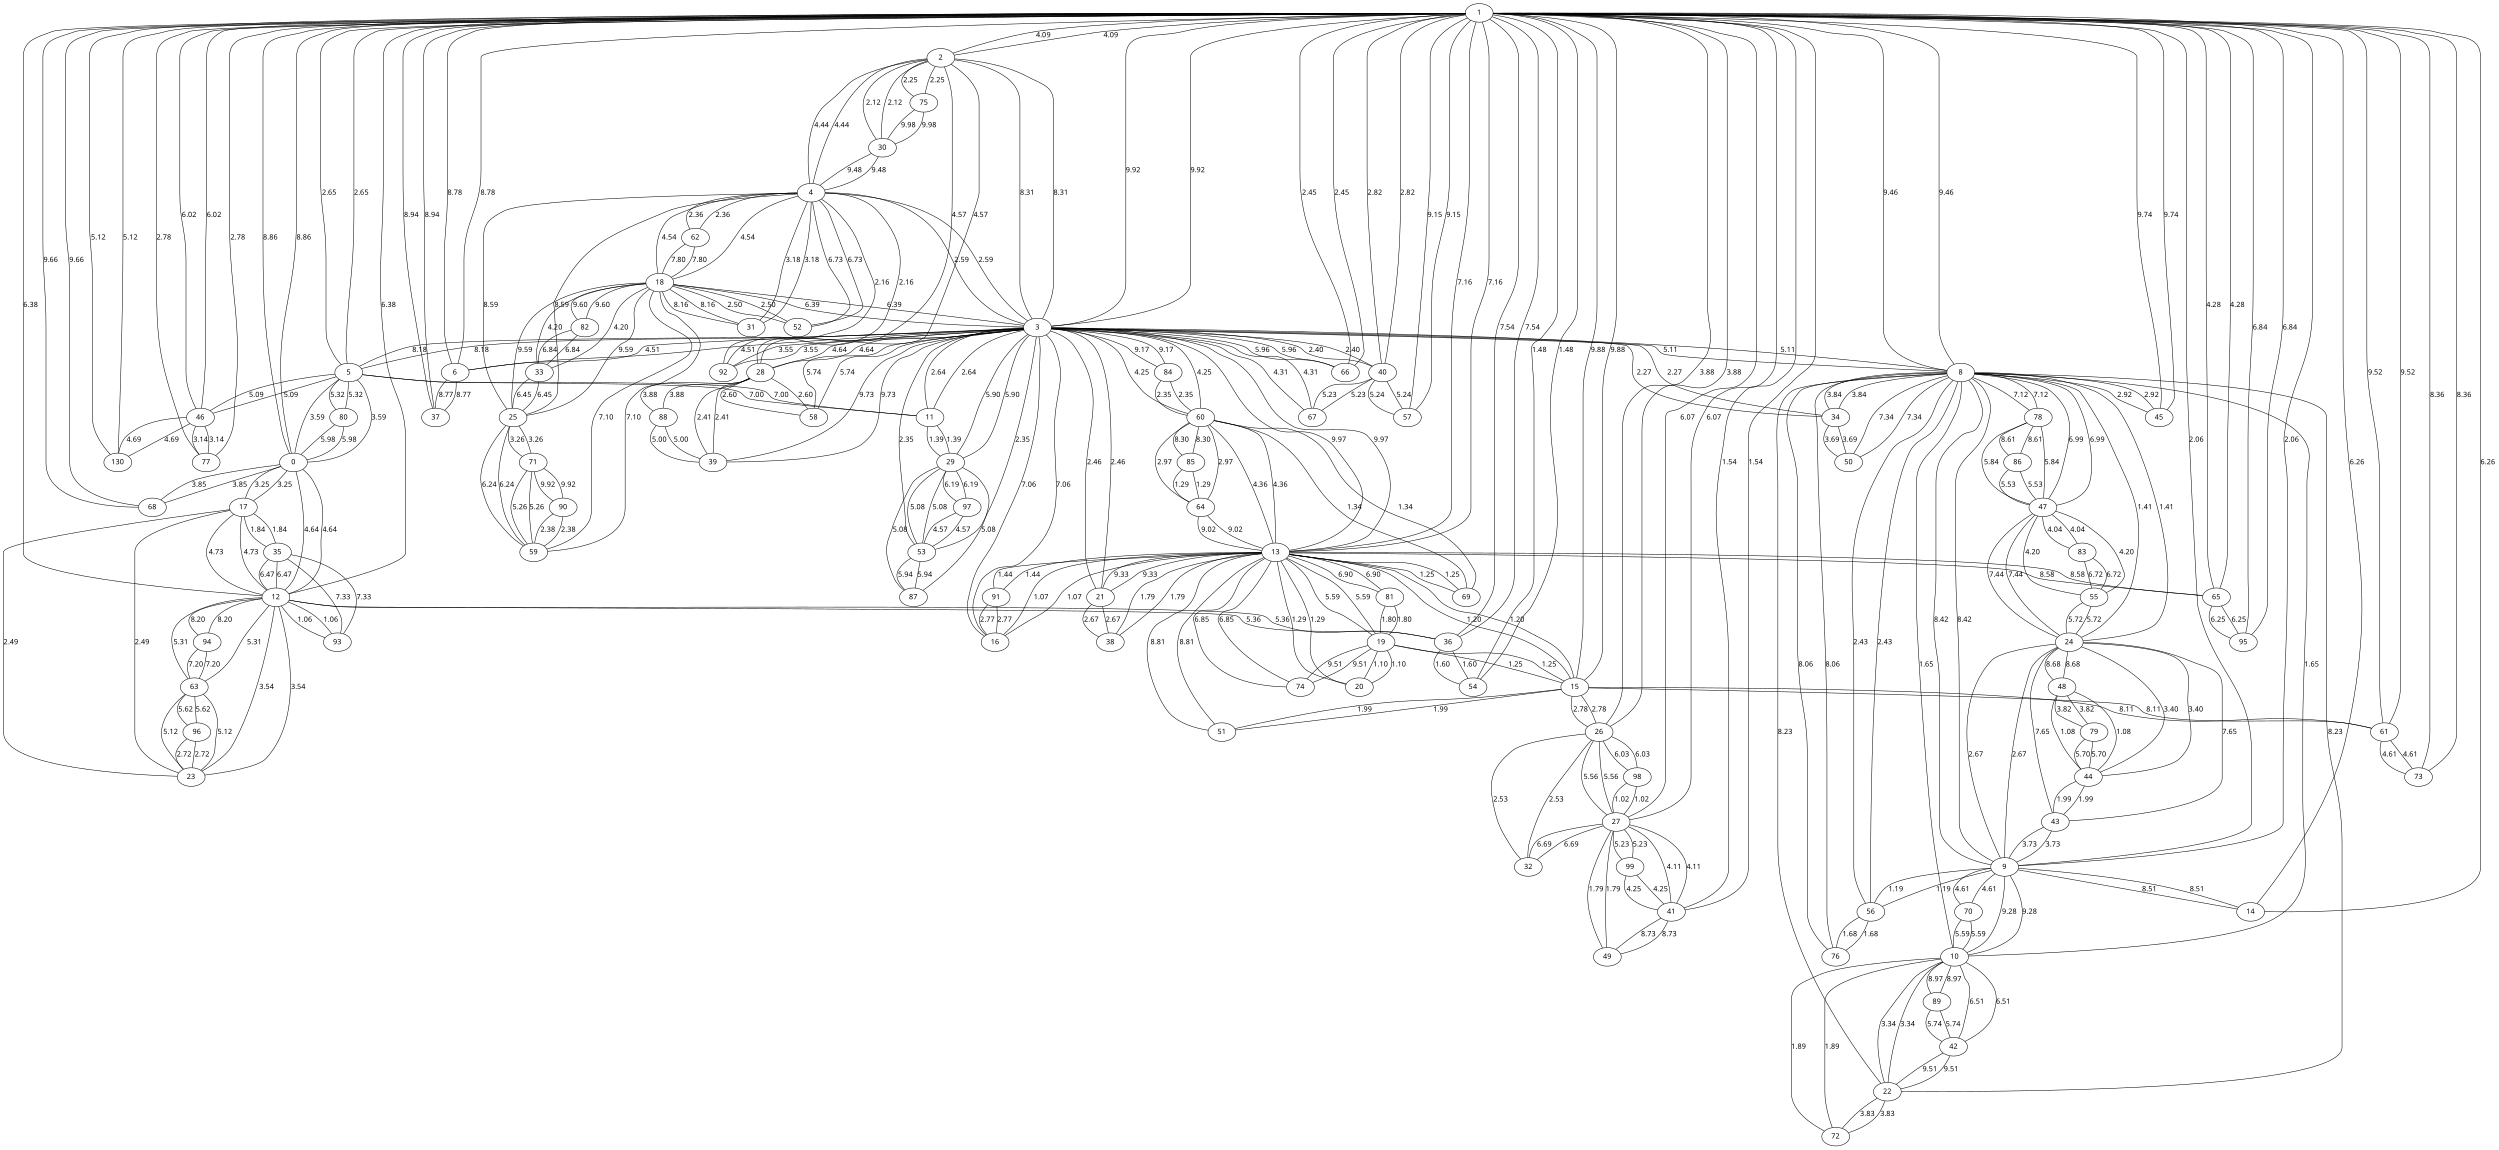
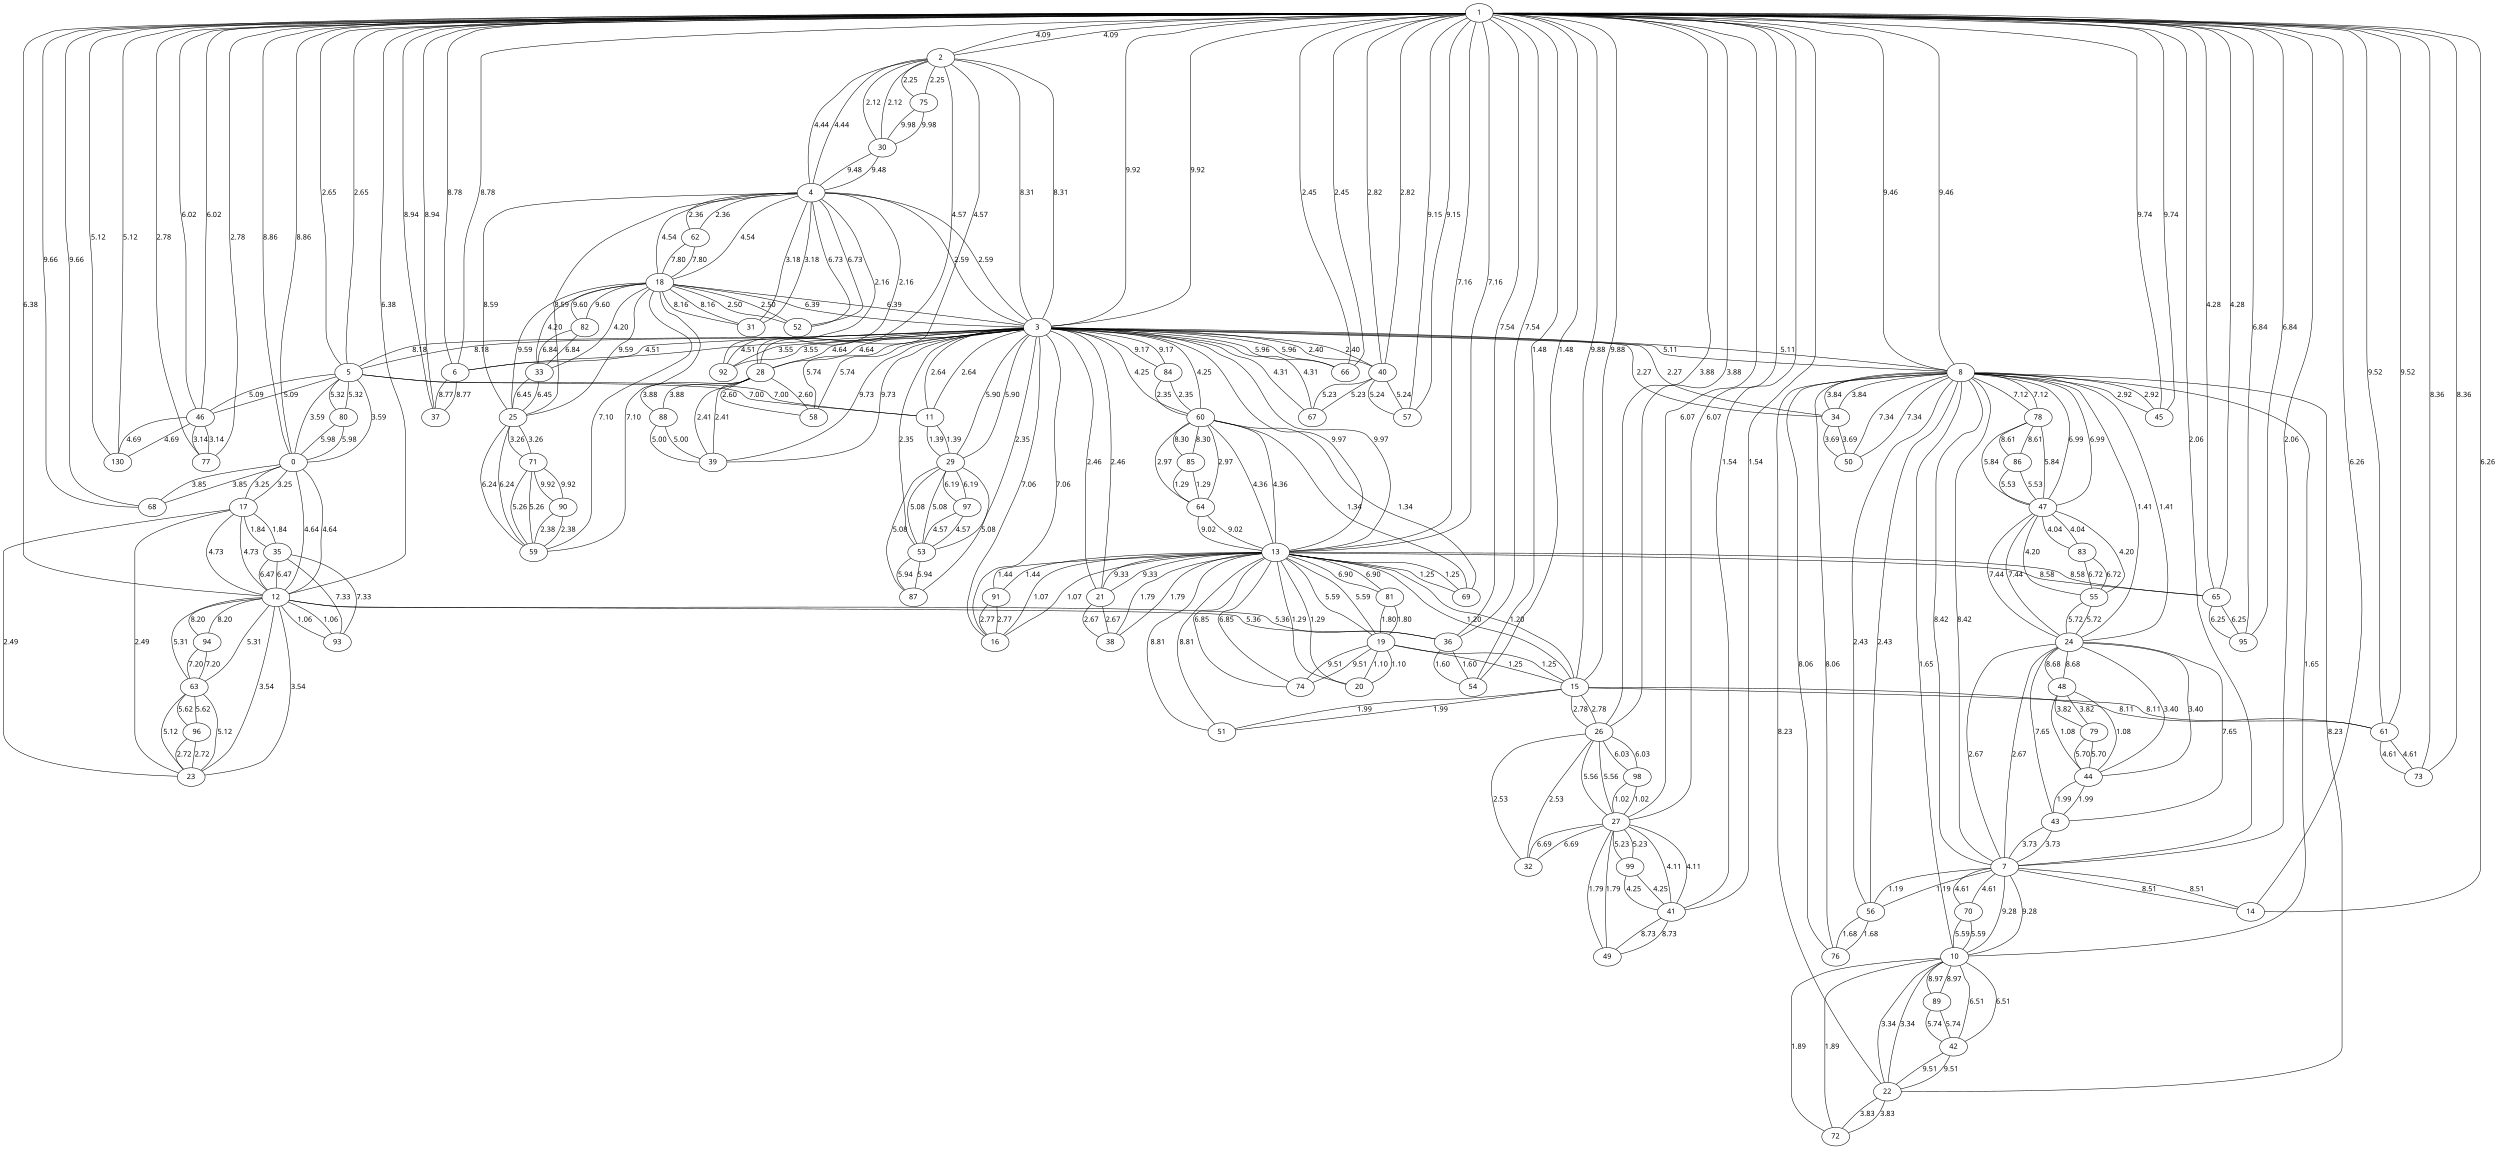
node "9": label "9" -> "7"
